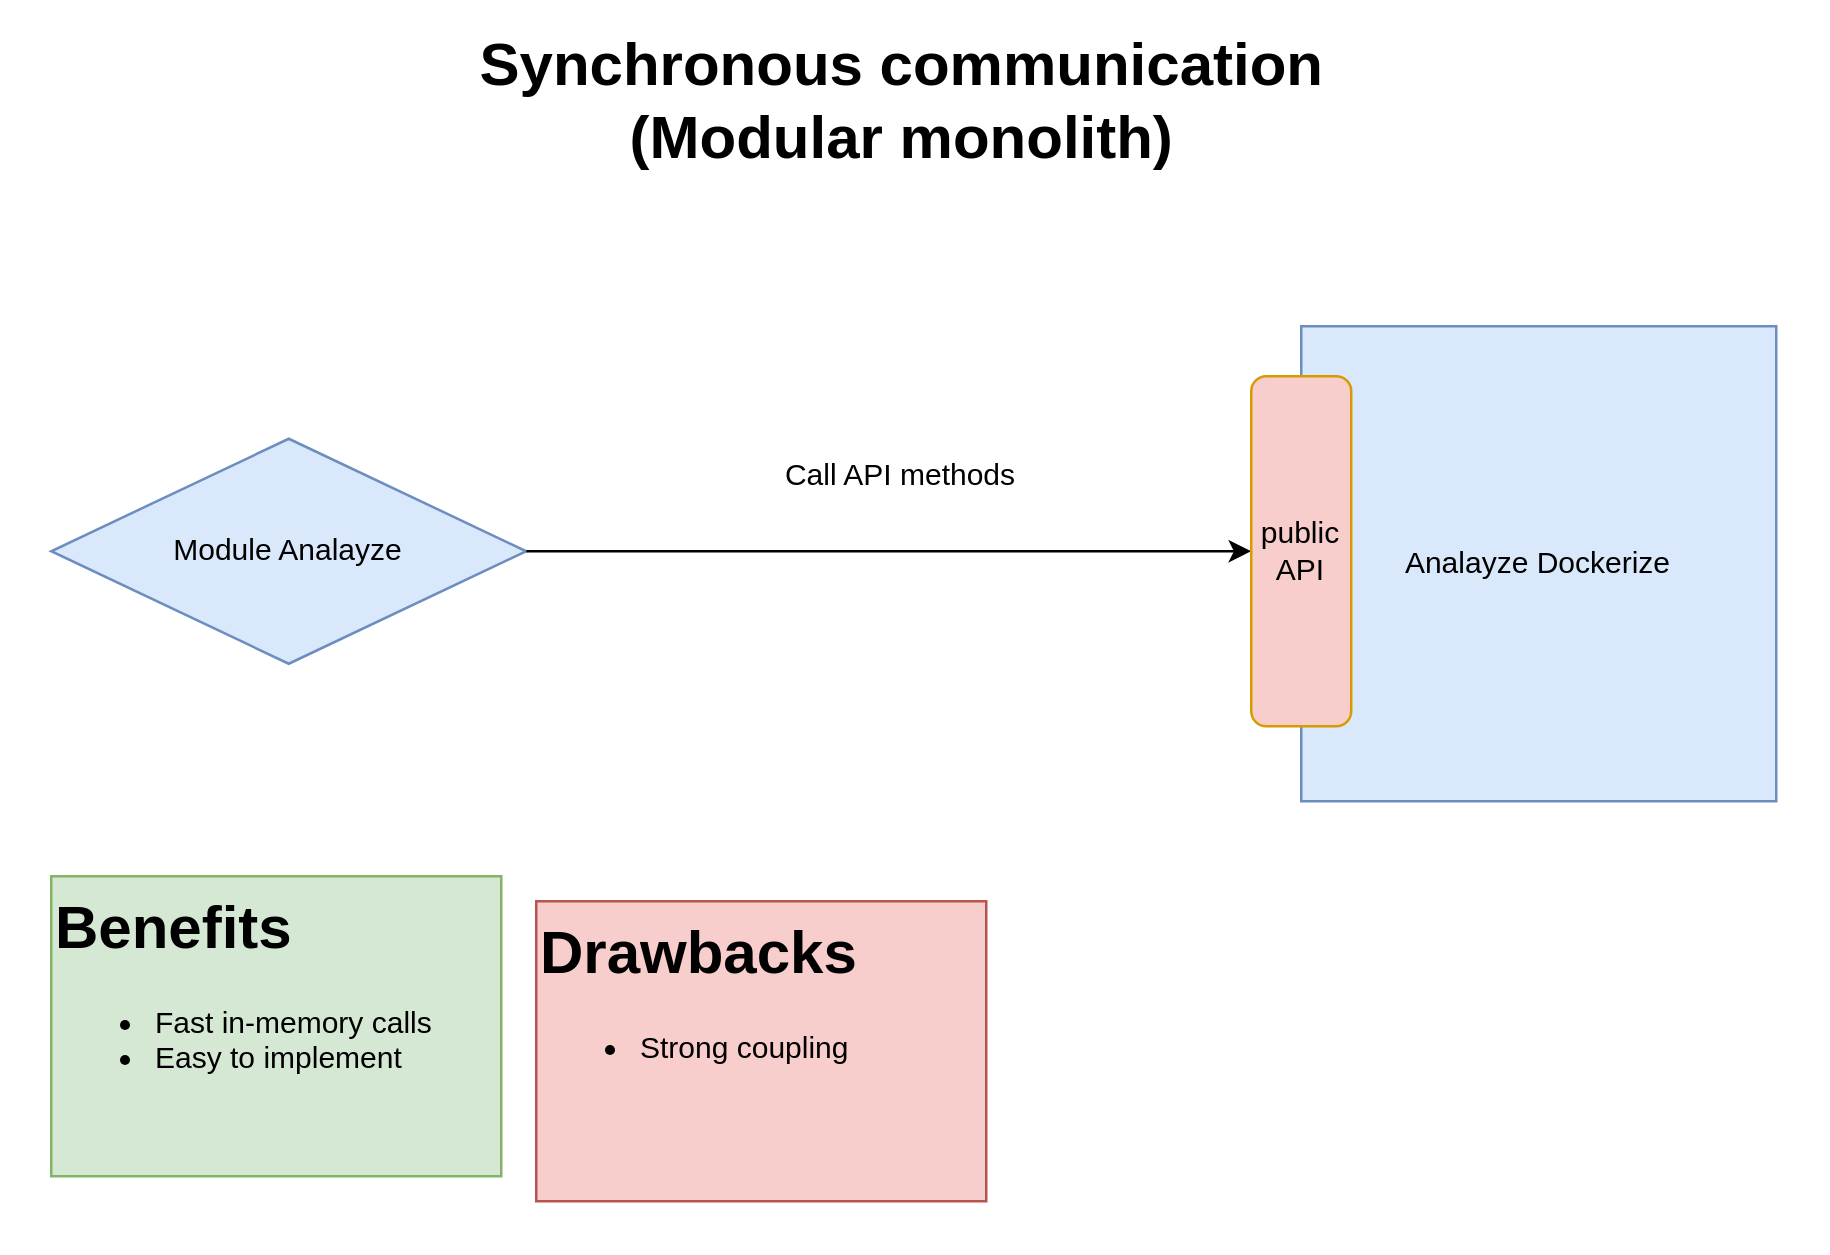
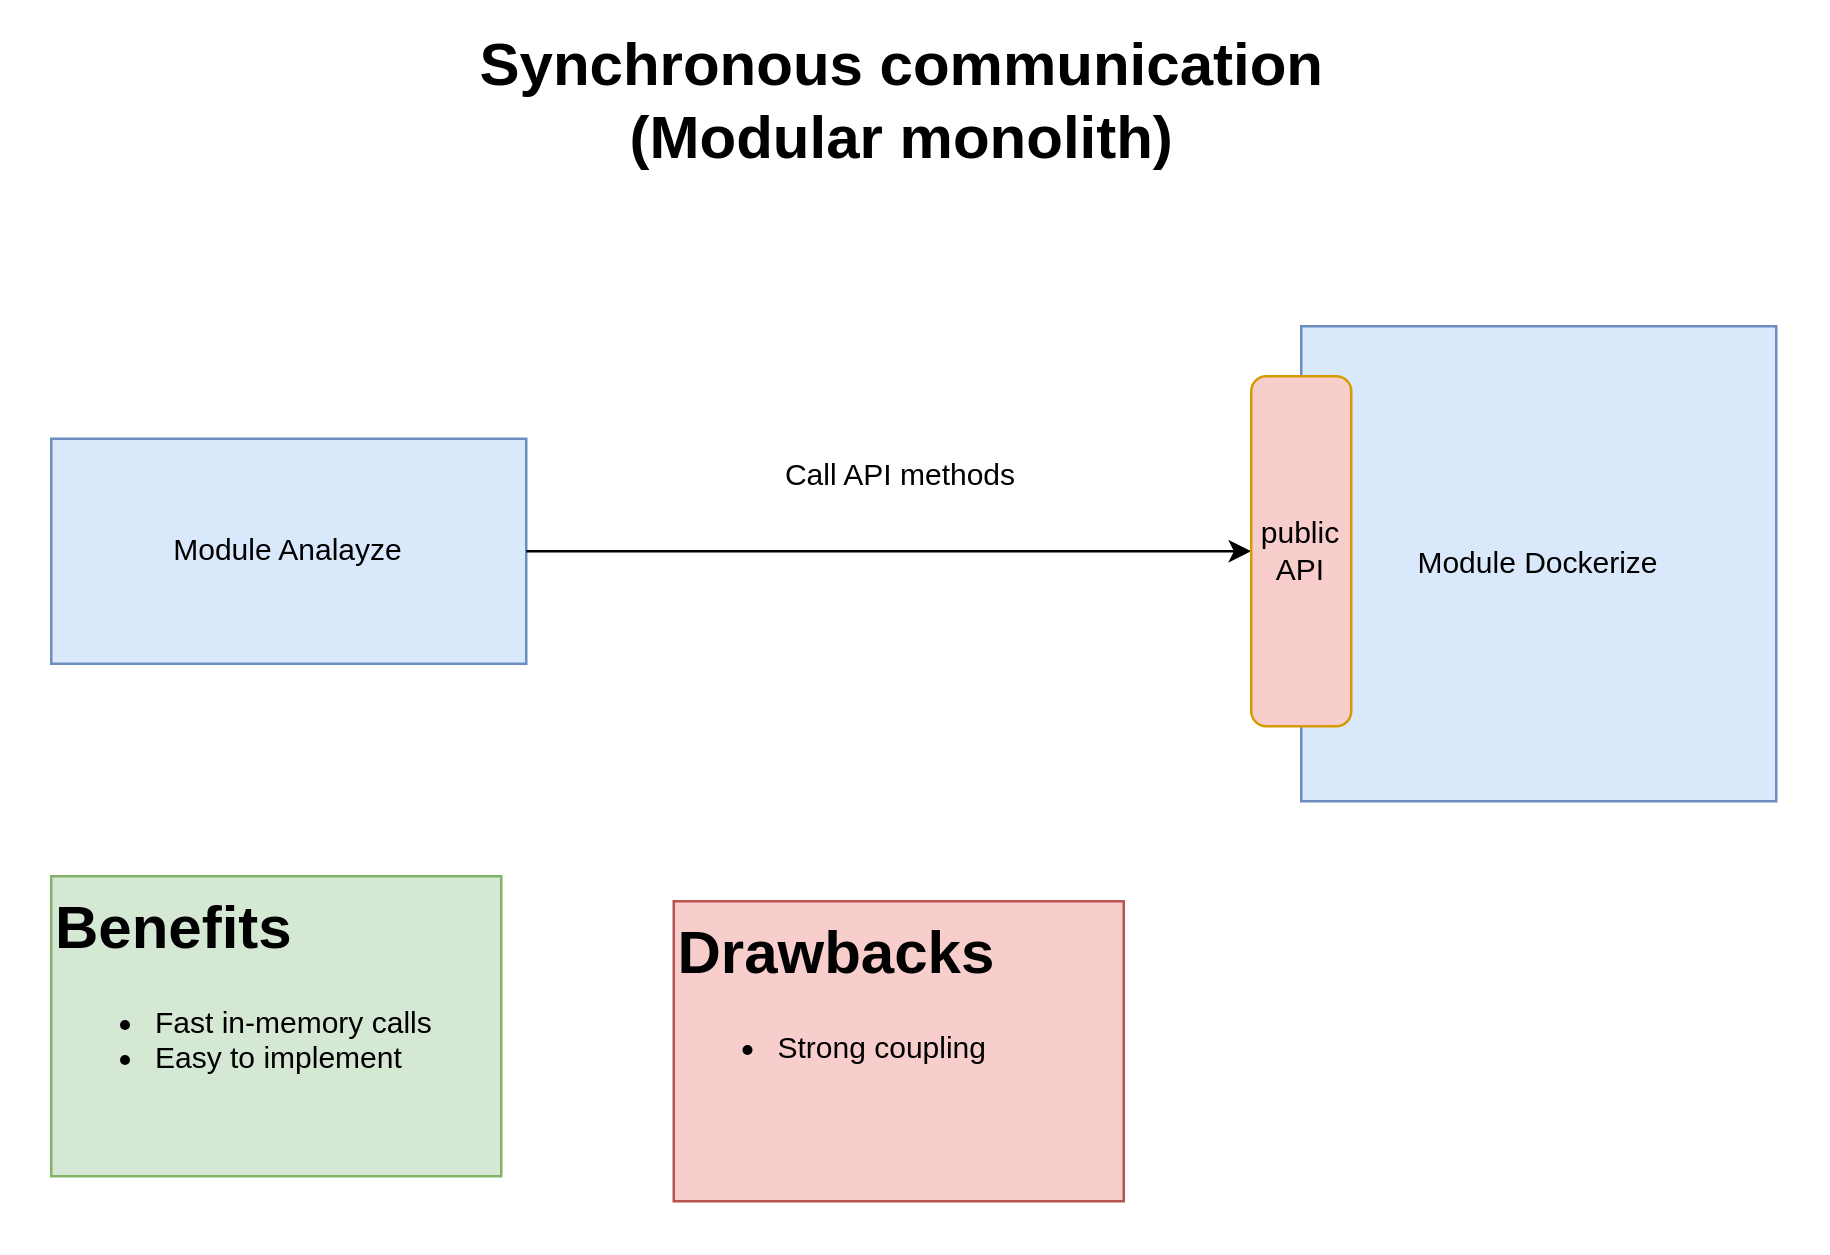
node "Module Analayze": shape diamond -> rectangle
node "Analayze Dockerize": label "Analayze Dockerize" -> "Module Dockerize"
node "Drawbacks Strong coupling": moved (761, 1051) -> (899, 1051)
